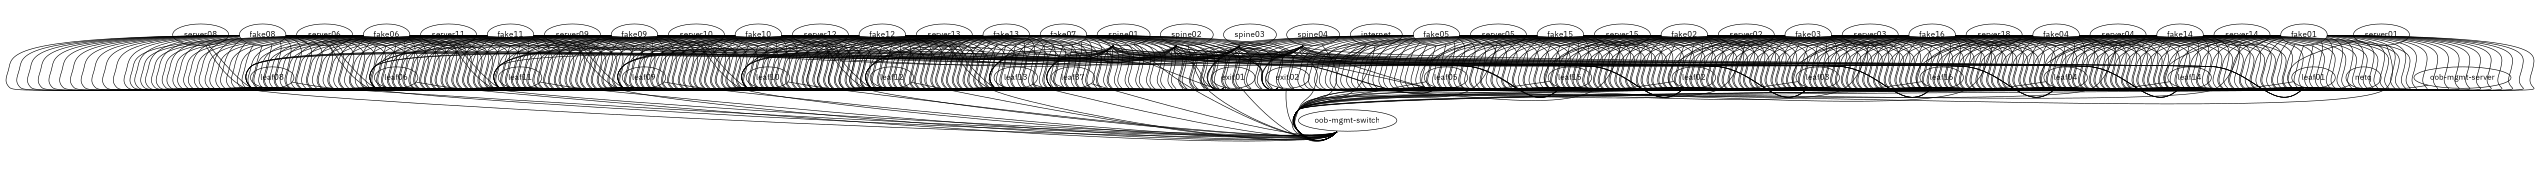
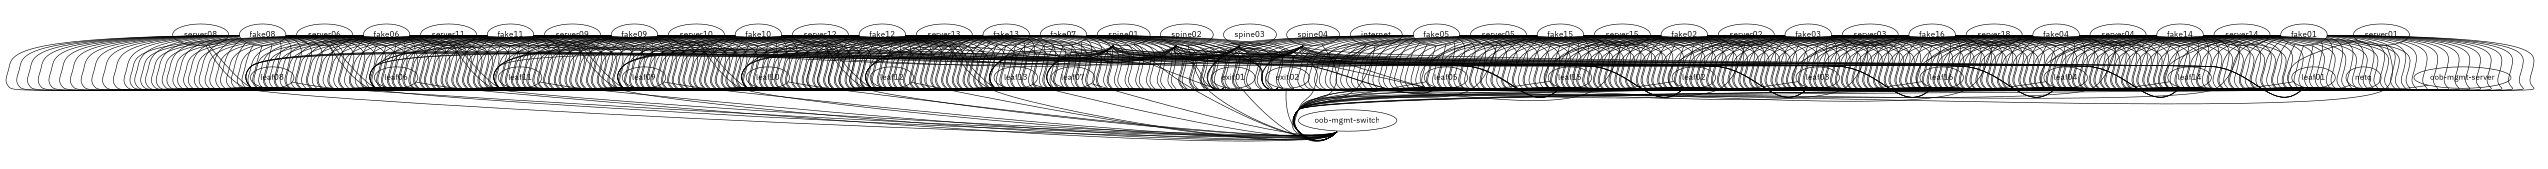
node "leaf37": label "leaf37" -> "leaf07"
